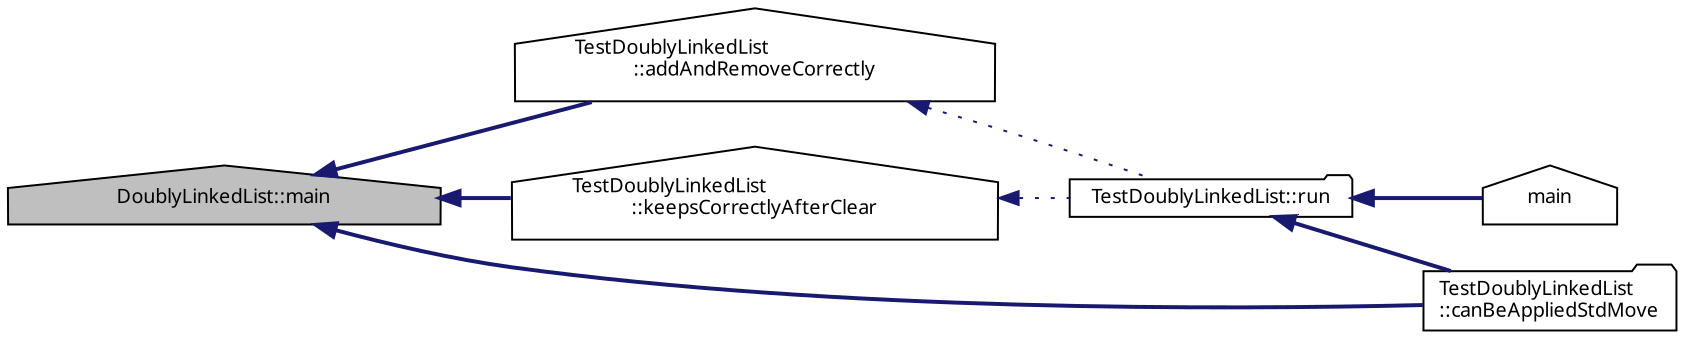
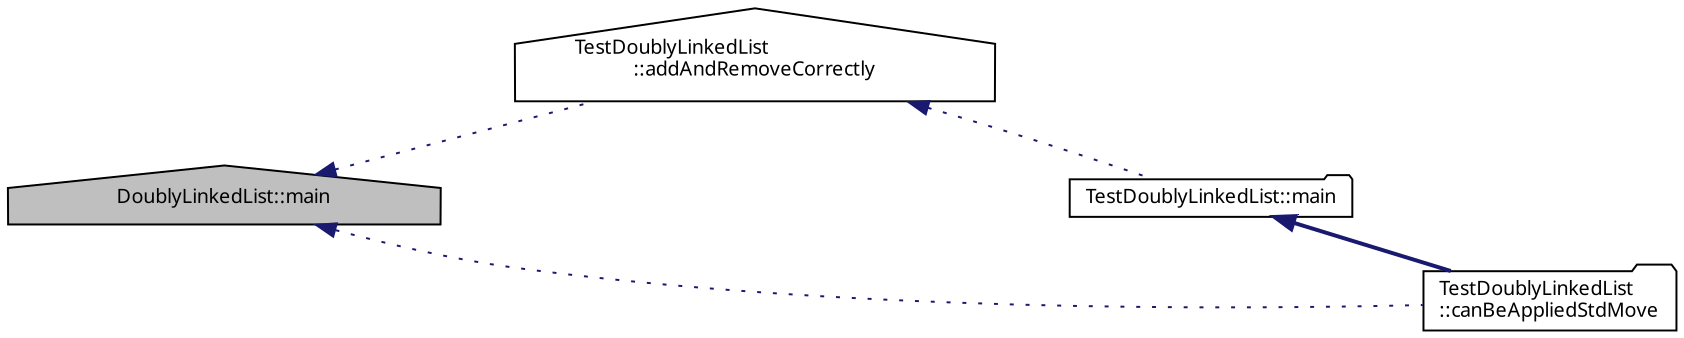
edge "TestDoublyLinkedList ::addAndRemoveCorrectly" -> "DoublyLinkedList::main": style bold -> dotted
node "TestDoublyLinkedList ::keepsCorrectlyAfterClear": removed
node "TestDoublyLinkedList::run": label "TestDoublyLinkedList::run" -> "TestDoublyLinkedList::main"
node "main": removed
edge "TestDoublyLinkedList ::canBeAppliedStdMove" -> "DoublyLinkedList::main": style bold -> dotted
